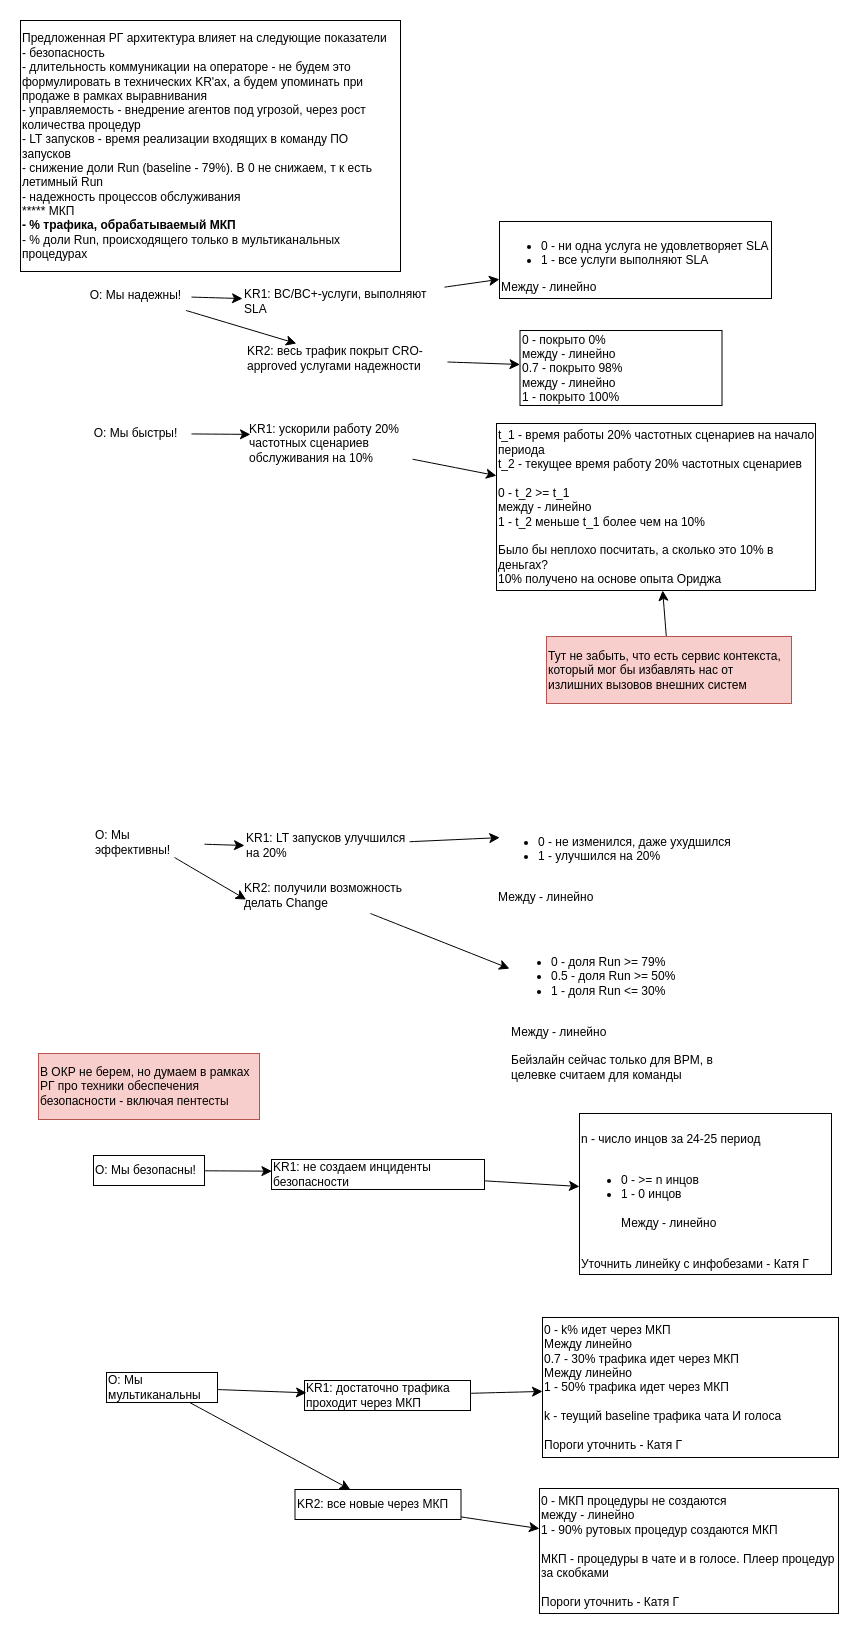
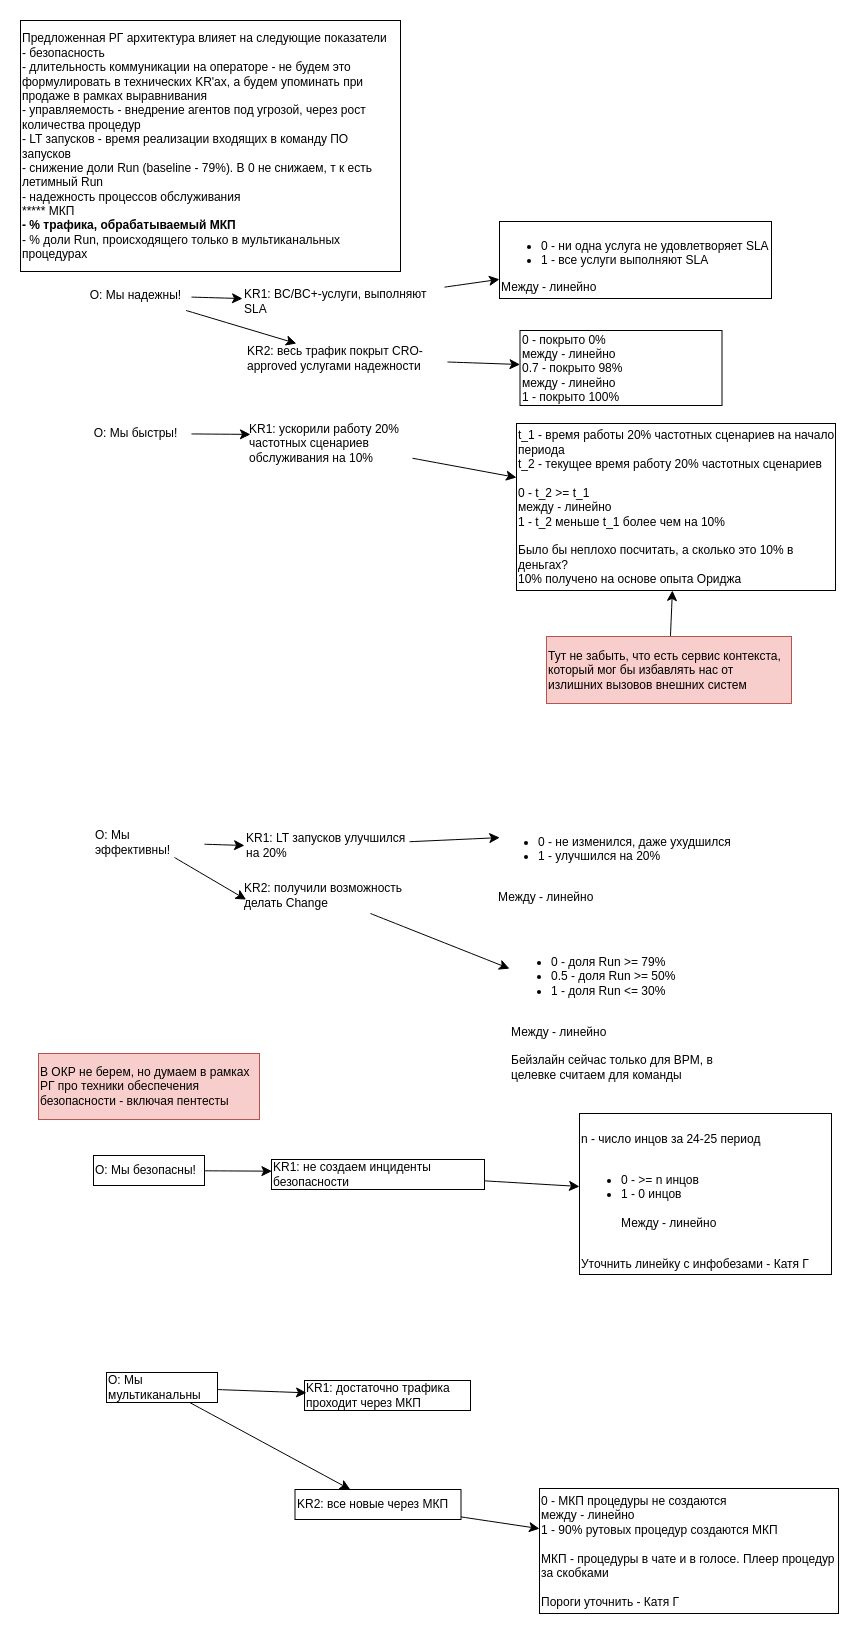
node "t_1 - время работы 20% частотных сценариев на начало периода t_2 - текущее время работу 20% частотных сценариев 0 - t_2 >= t_1 между - линейно 1 - t_2 меньше t_1 более чем на 10% Было бы неплохо посчитать, а сколько это 10% в деньгах? 10% получено на основе опыта Ориджа": moved (656, 507) -> (676, 507)
node "0 - k% идет через МКП Между линейно 0.7 - 30% трафика идет через МКП Между линейно 1 - 50% трафика идет через МКП k - теущий baseline трафика чата И голоса Пороги уточнить - Катя Г": removed
edge "KR1: достаточно трафика проходит через МКП" -> "0 - k% идет через МКП Между линейно 0.7 - 30% трафика идет через МКП Между линейно 1 - 50% трафика идет через МКП k - теущий baseline трафика чата И голоса Пороги уточнить - Катя Г": removed
